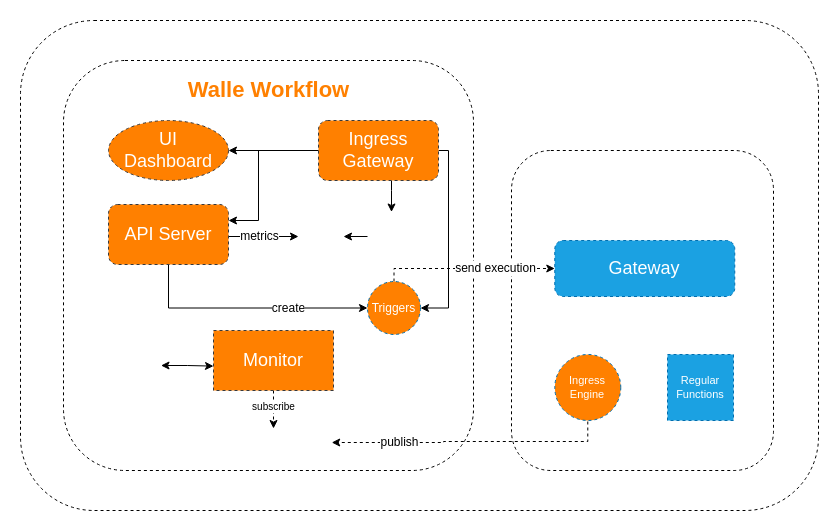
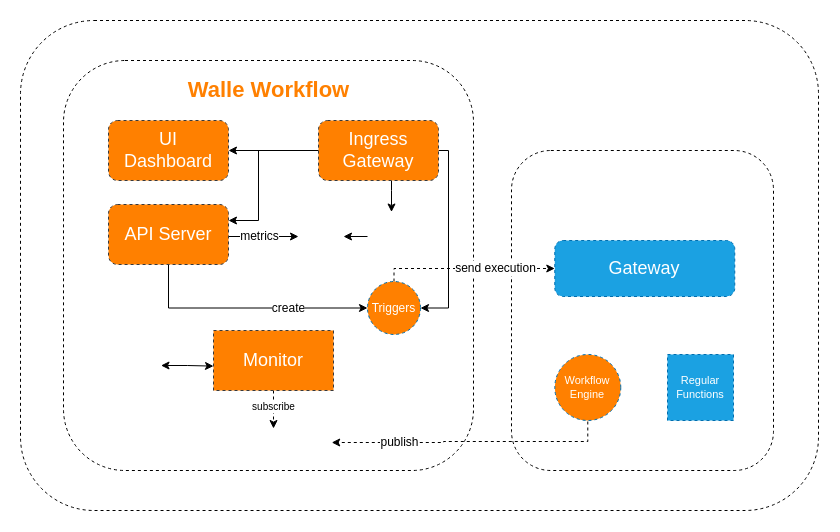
node "UI Dashboard": shape ellipse -> rounded rectangle
node "Ingress Engine": label "Ingress Engine" -> "Workflow Engine"
